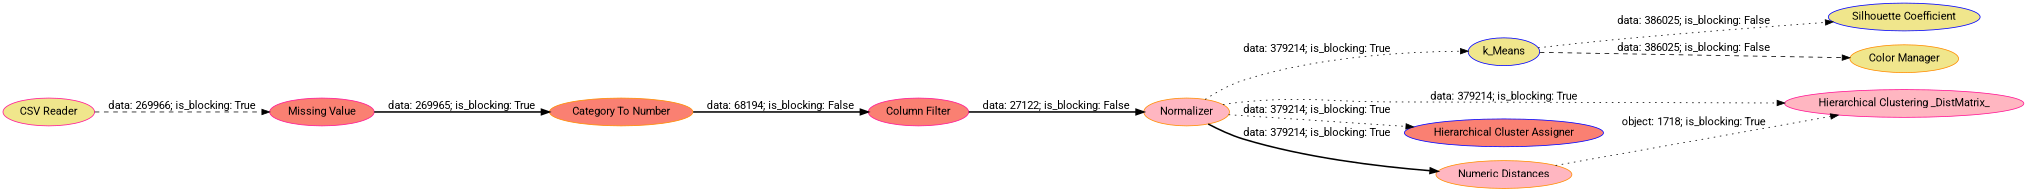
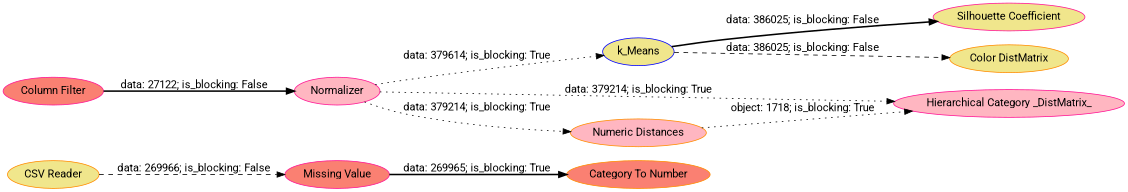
node "Silhouette Coefficient": color blue -> deeppink
edge "k_Means" -> "Silhouette Coefficient": style dotted -> bold
edge "Normalizer" -> "k_Means": label "data: 379214; is_blocking: True" -> "data: 379614; is_blocking: True"
node "Color Manager": label "Color Manager" -> "Color DistMatrix"
node "Hierarchical Clustering _DistMatrix_": label "Hierarchical Clustering _DistMatrix_" -> "Hierarchical Category _DistMatrix_"
edge "CSV Reader" -> "Missing Value": label "data: 269966; is_blocking: True" -> "data: 269966; is_blocking: False"
node "CSV Reader": color deeppink -> darkorange
edge "Category To Number" -> "Column Filter": removed, label "data: 68194; is_blocking: False"
node "Normalizer": color darkorange -> deeppink
node "Hierarchical Cluster Assigner": removed
edge "Normalizer" -> "Numeric Distances": style bold -> dotted
